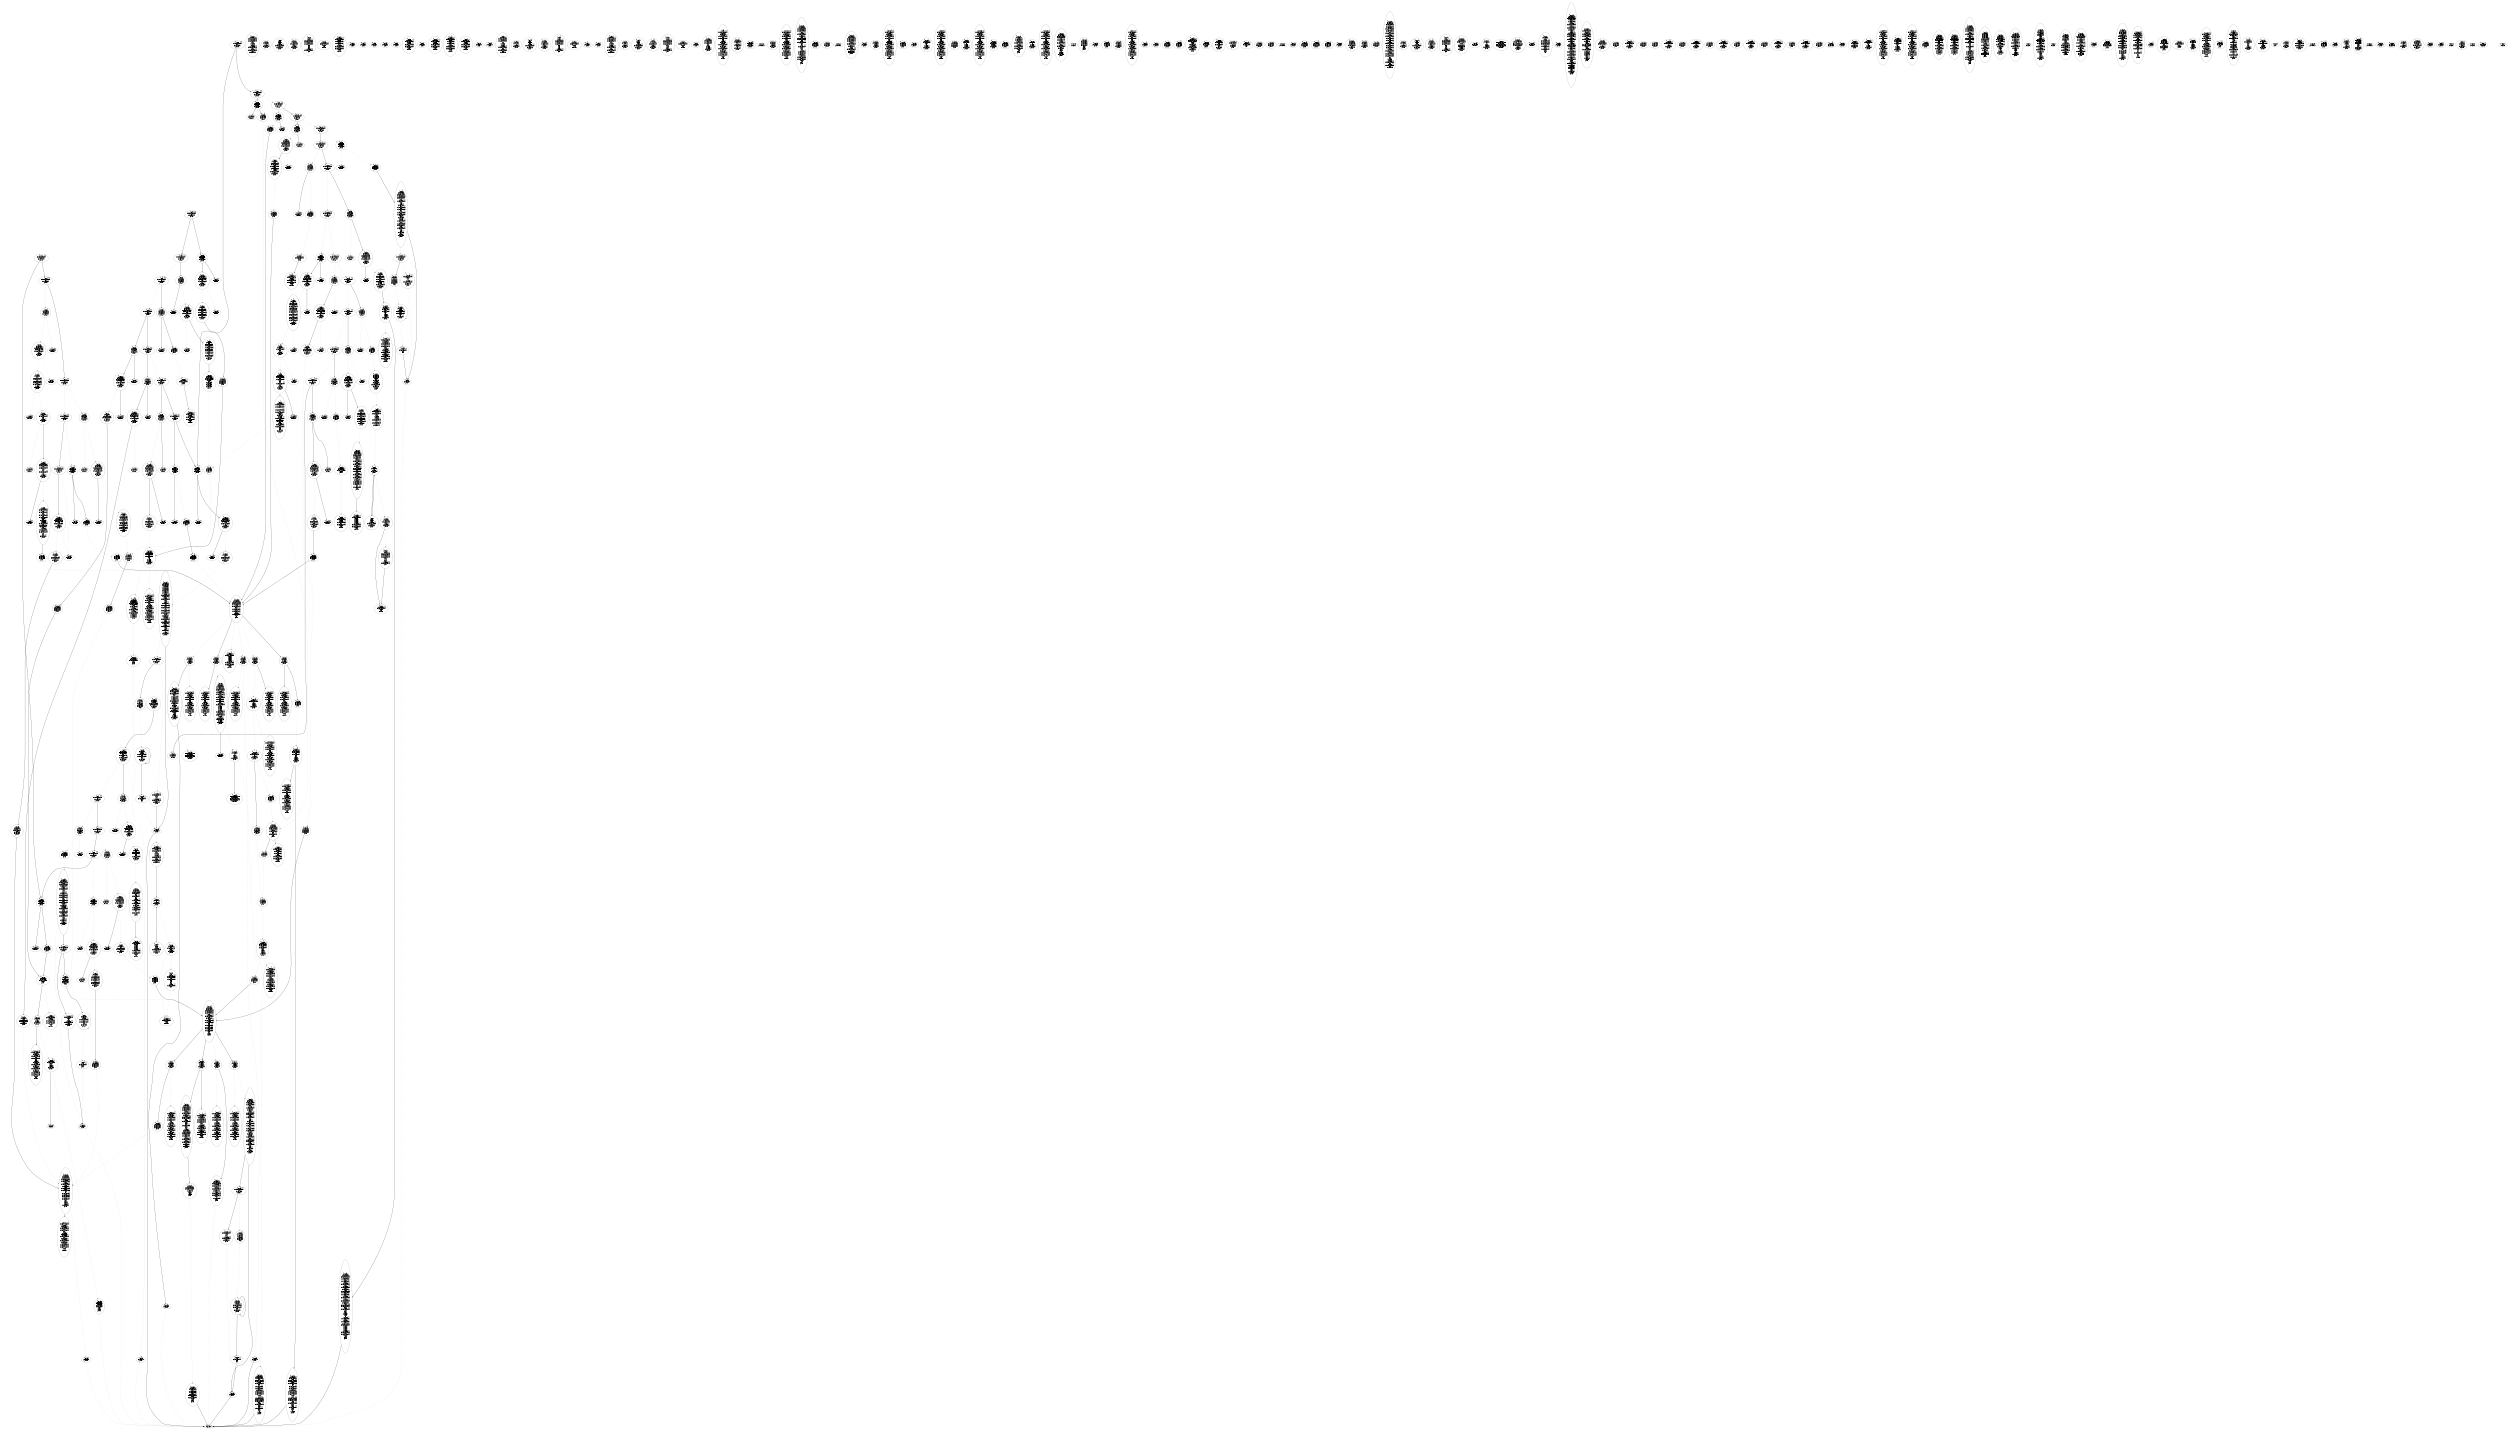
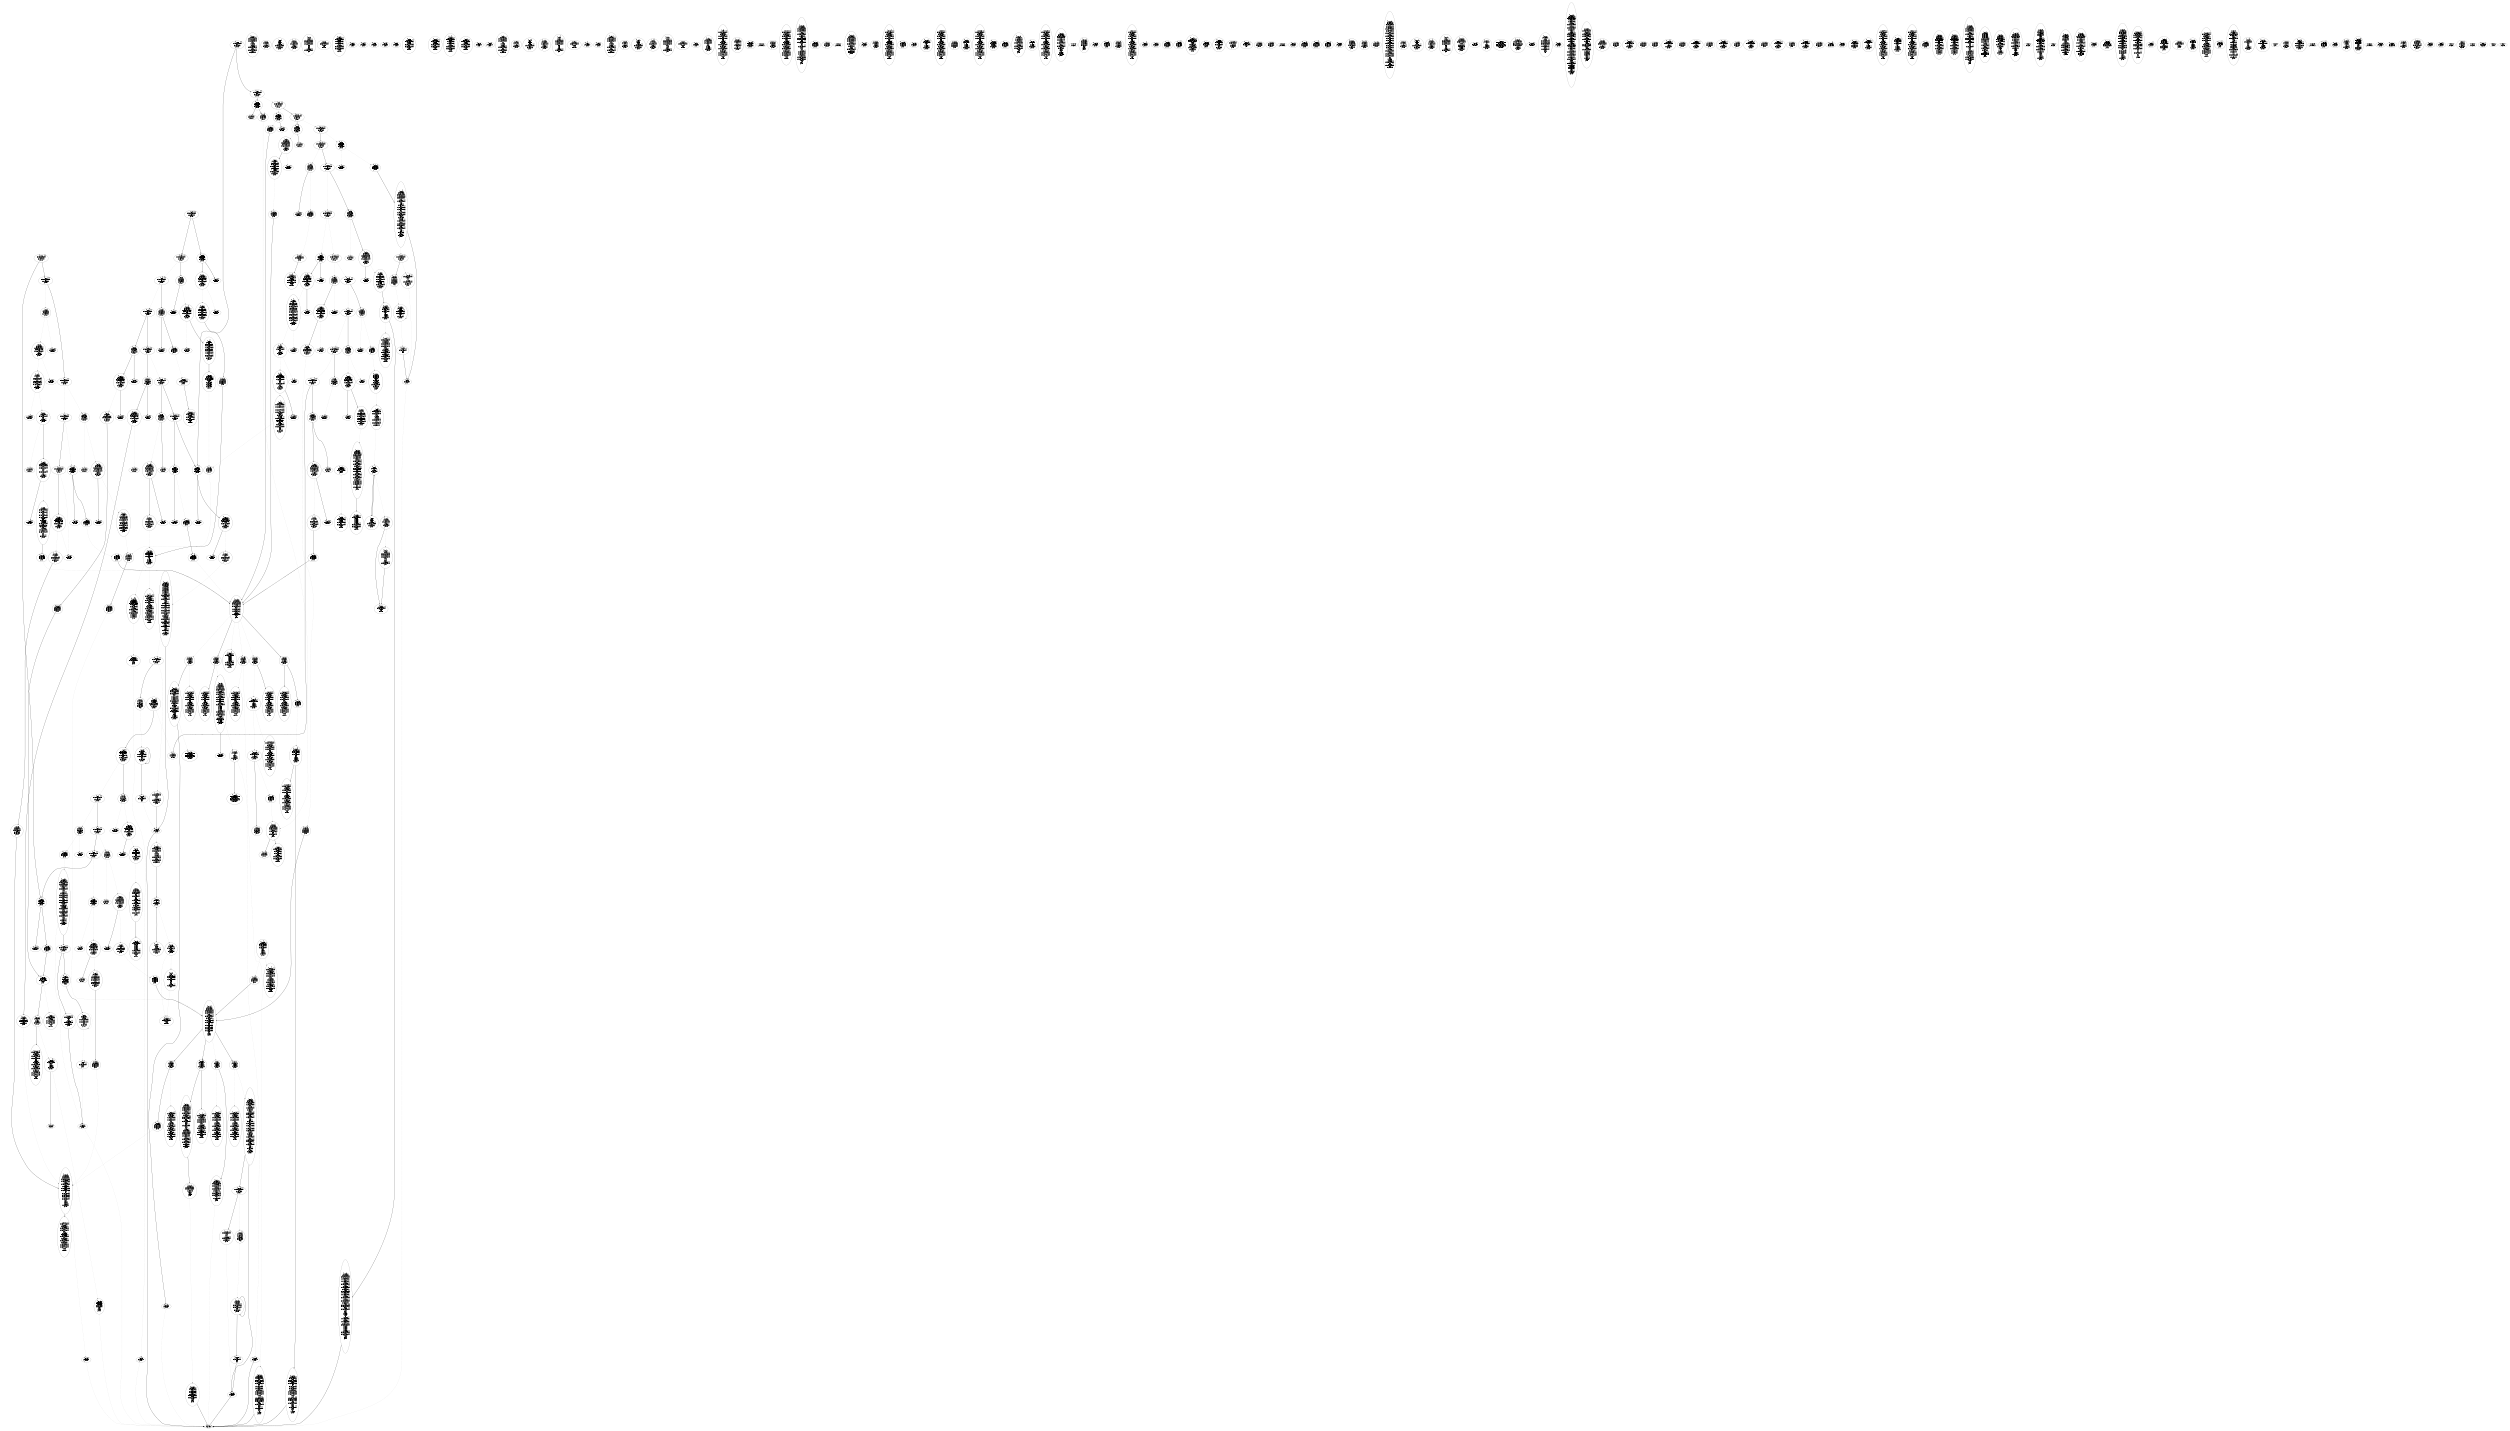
node "# 0x5f7 JUMPDEST STOP": removed
node "# 0x3576 STOP": added
node "# 0xd04 JUMPDEST PUSHX Data PUSHX Data JUMP": removed
node "# 0x24d6 JUMPDEST PUSHX Data PUSHX Data JUMP": removed
